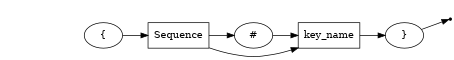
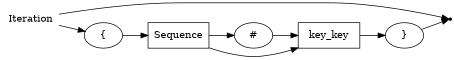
node "Iteration": added
node "key_name": label "key_name" -> "key_key"
